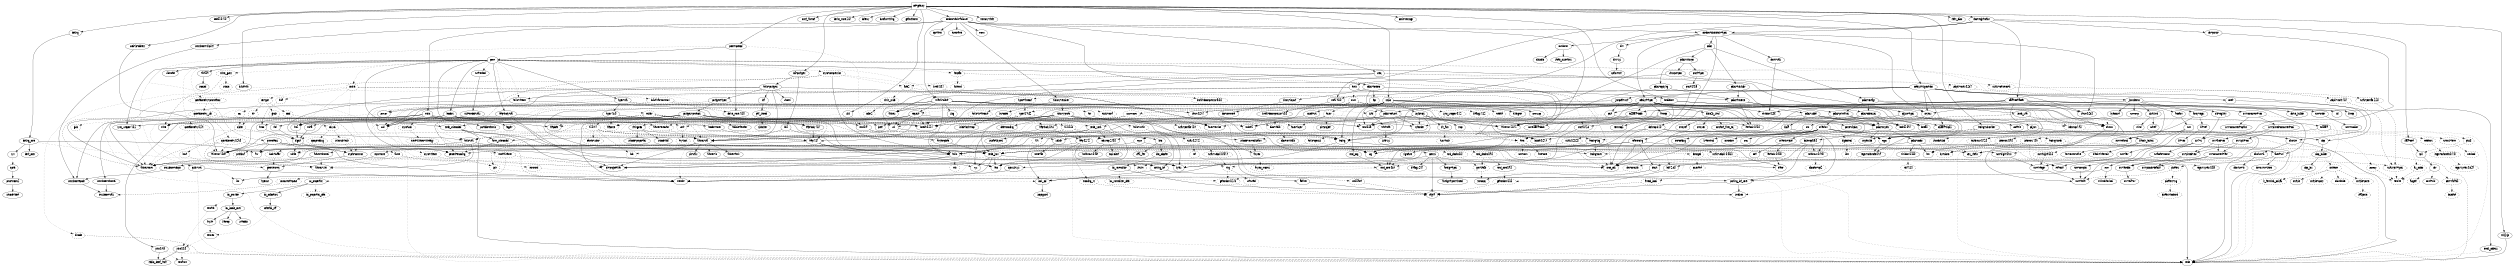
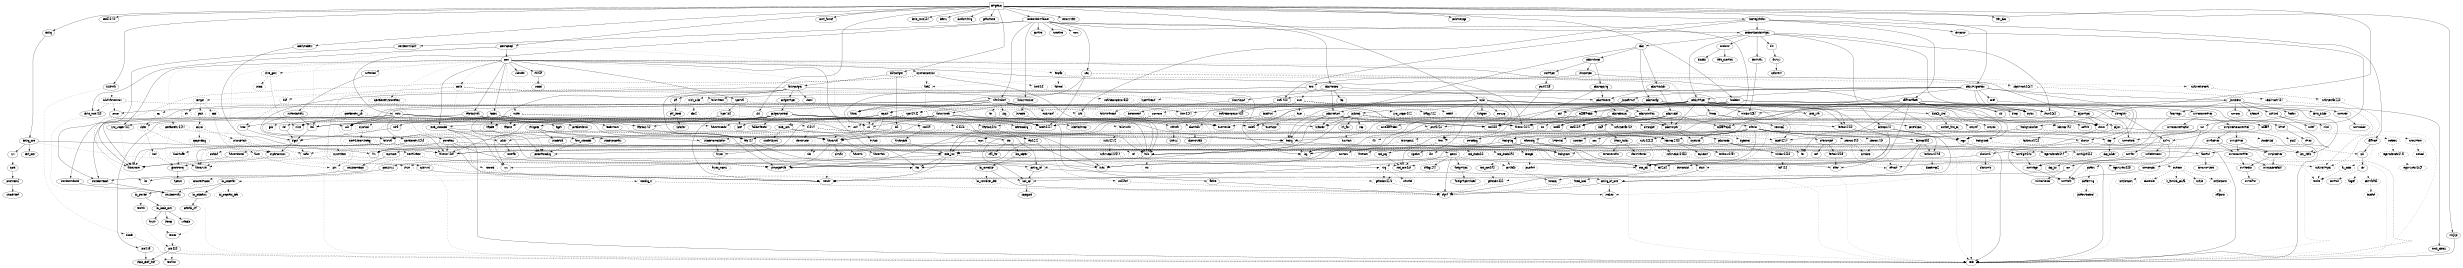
node "secrecy": removed
